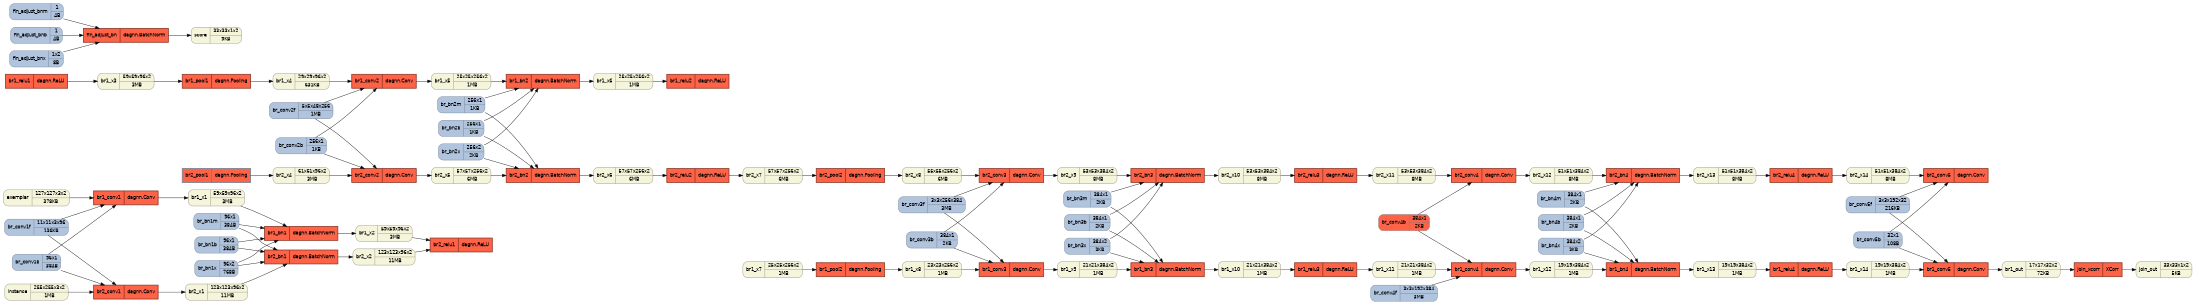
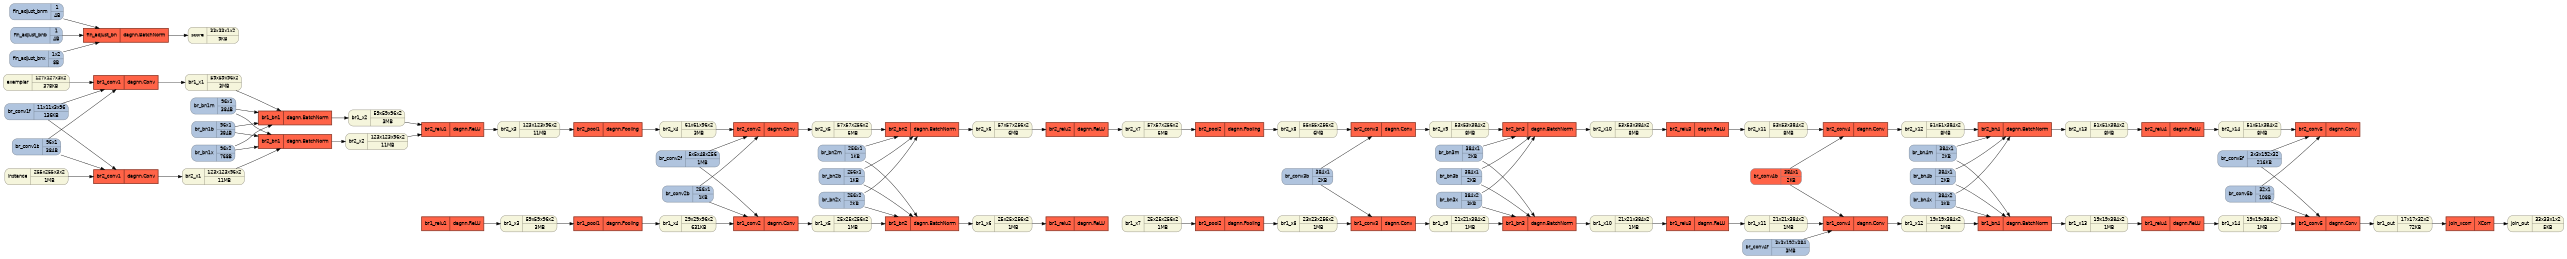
node "br2_x3": added
node "br2_pool1": color lightsteelblue4 -> tomato4
node "br_conv3f": removed
